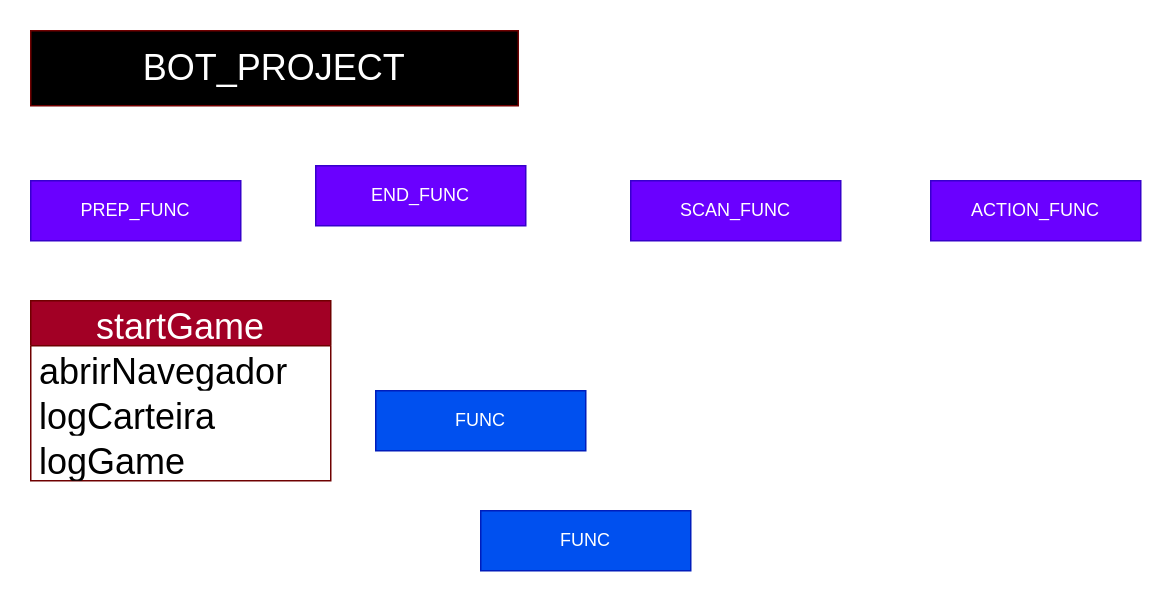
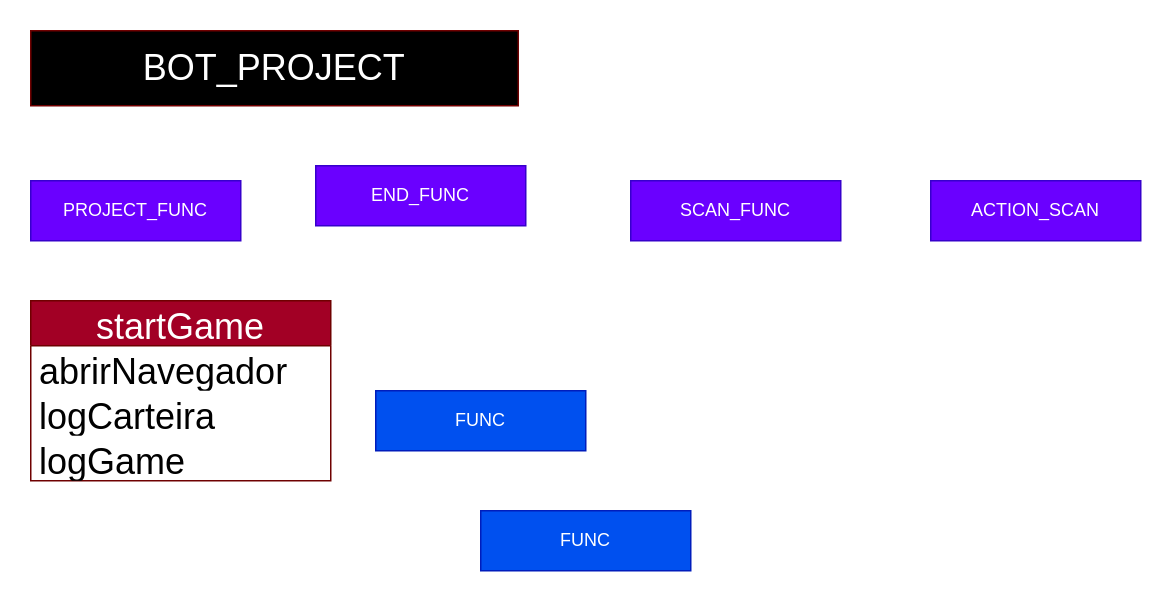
node "PREP_FUNC": label "PREP_FUNC" -> "PROJECT_FUNC"
node "ACTION_FUNC": label "ACTION_FUNC" -> "ACTION_SCAN"
